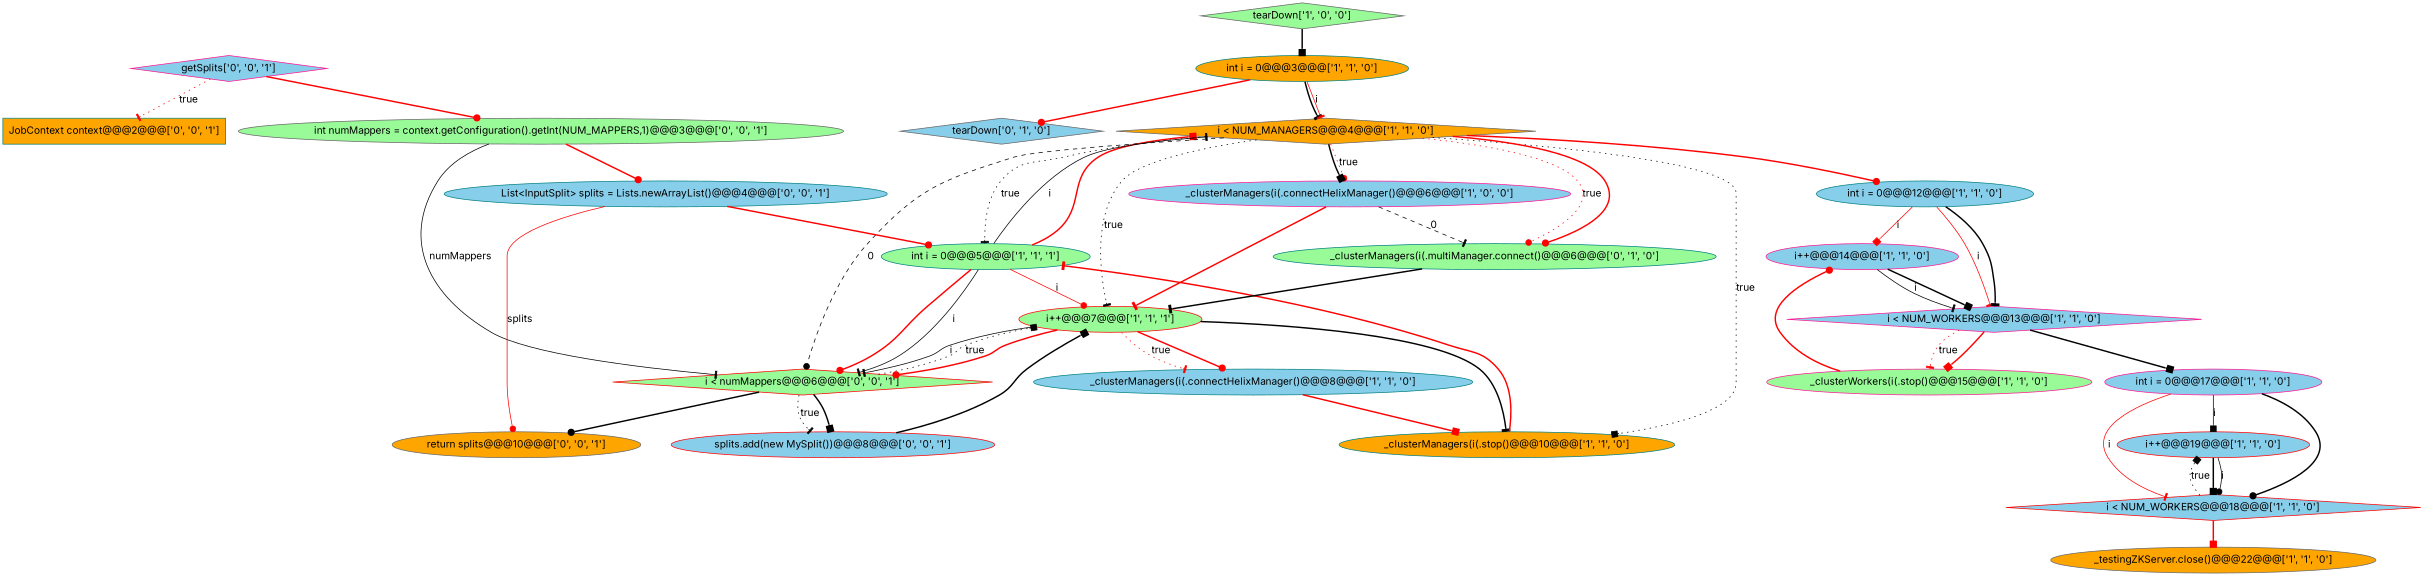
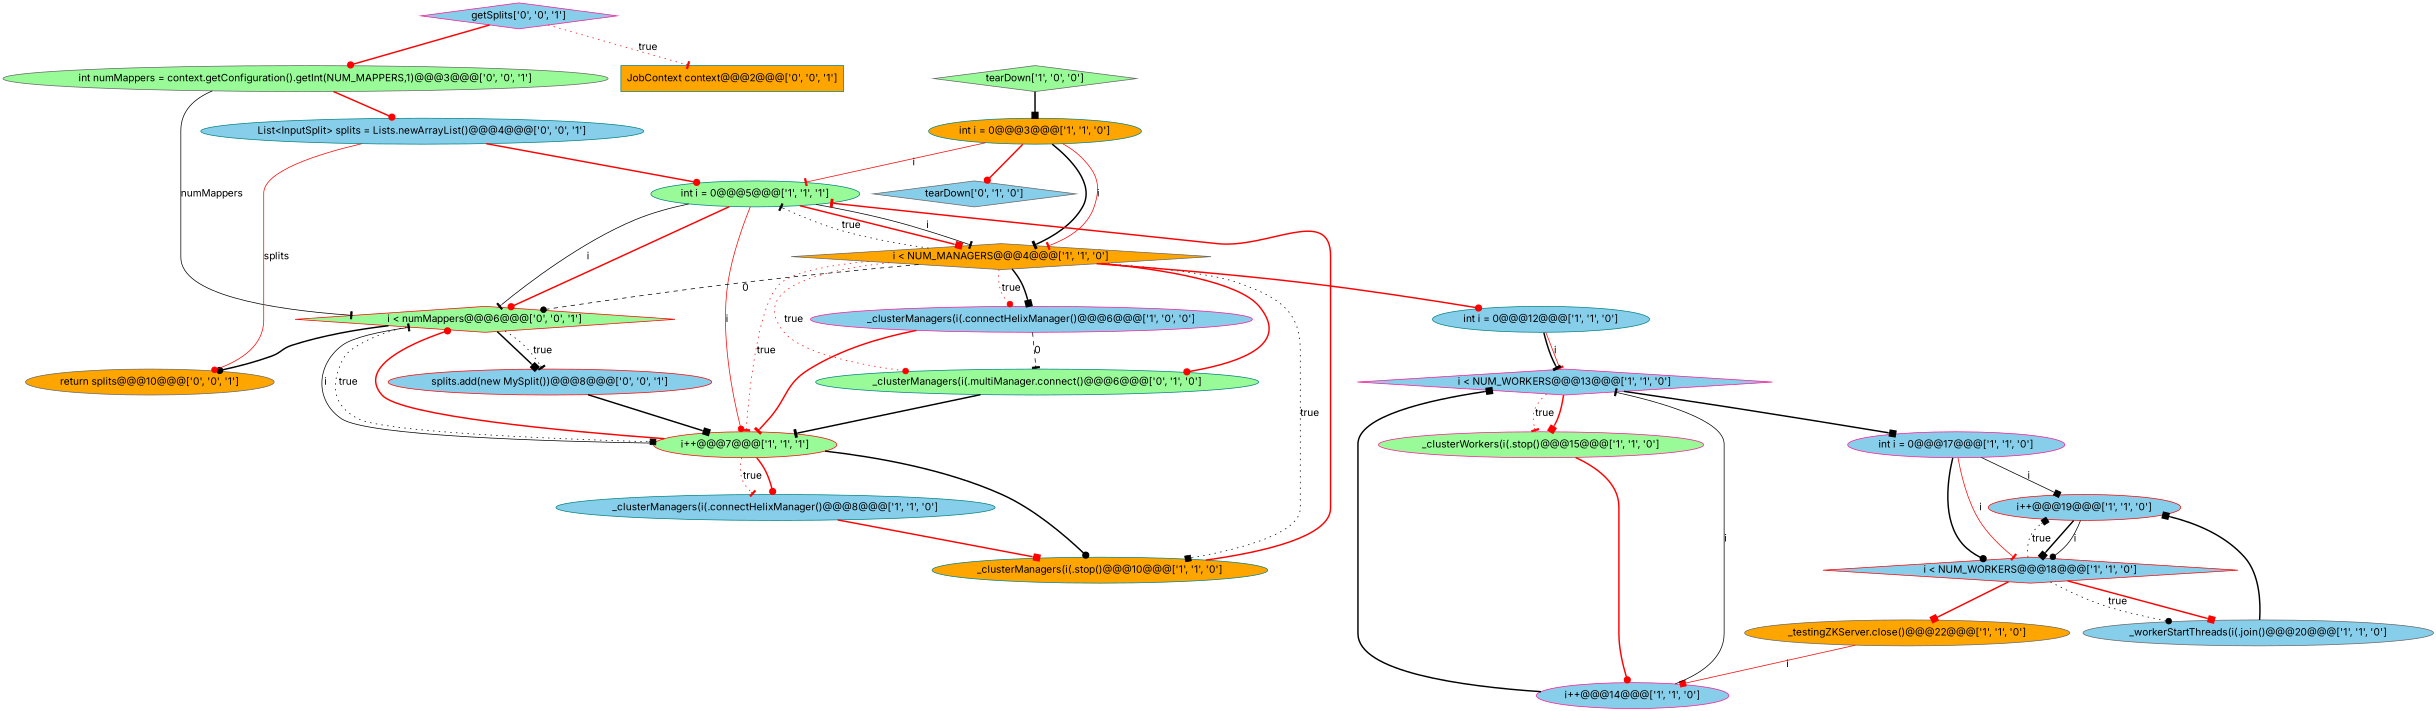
edge "int i = 0@@@3@@@['1', '1', '0']" -> "int i = 0@@@5@@@['1', '1', '1']": added, label "i"
edge "i < NUM_MANAGERS@@@4@@@['1', '1', '0']" -> "i++@@@7@@@['1', '1', '1']": color black -> red
edge "int i = 0@@@12@@@['1', '1', '0']" -> "i++@@@14@@@['1', '1', '0']": now "_testingZKServer.close()@@@22@@@['1', '1', '0']" -> "i++@@@14@@@['1', '1', '0']"
edge "i++@@@7@@@['1', '1', '1']" -> "_clusterManagers(i(.stop()@@@10@@@['1', '1', '0']": arrowhead tee -> dot
node "_workerStartThreads(i(.join()@@@20@@@['1', '1', '0']": added
